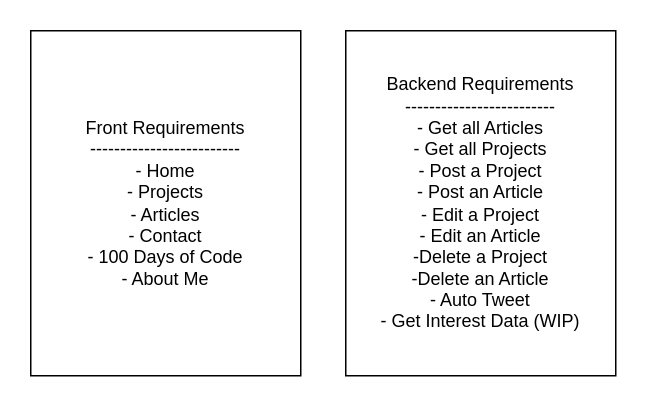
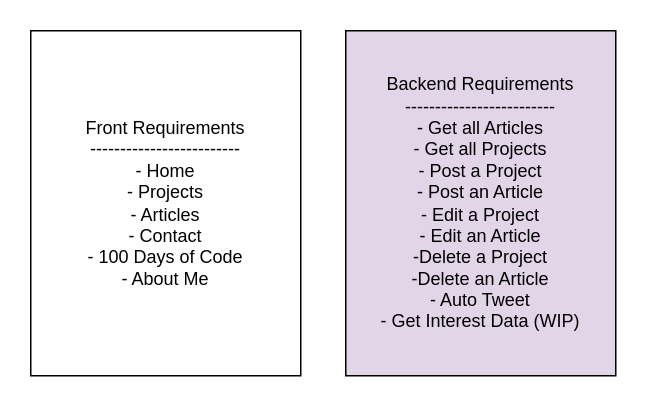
node "Backend Requirements ------------------------- - Get all Articles - Get all Projects - Post a Project - Post an Article - Edit a Project - Edit an Article -Delete a Project -Delete an Article - Auto Tweet - Get Interest Data (WIP)": fillcolor #ffffff -> #e1d5e7
